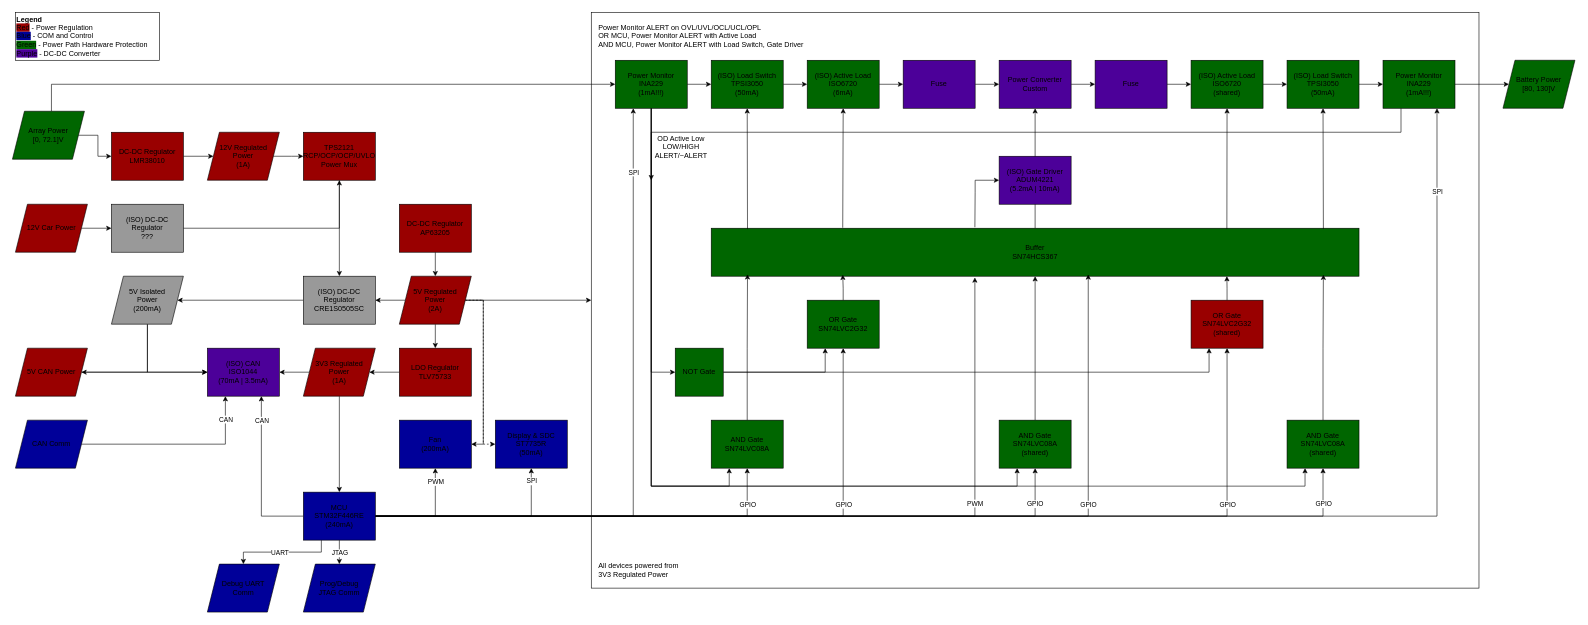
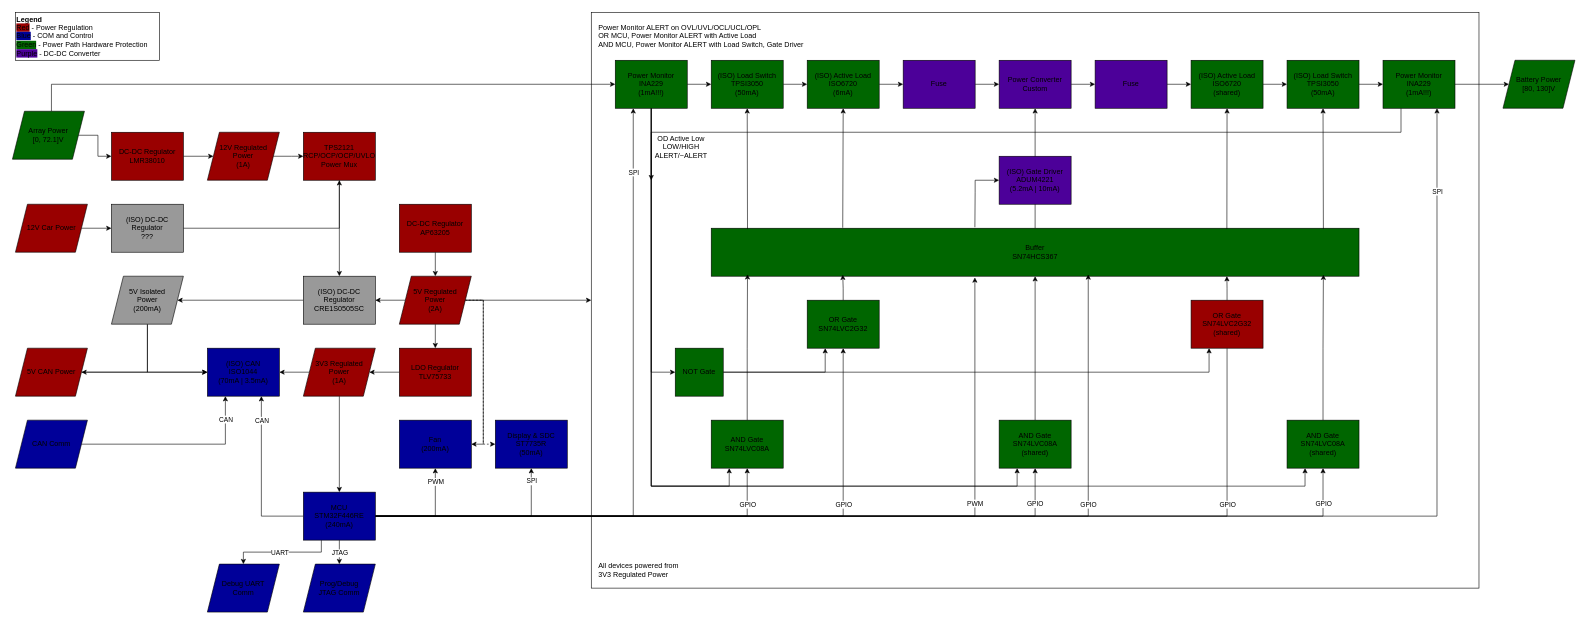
edge "MCU STM32F446RE (240mA)" -> "OR Gate SN74LVC2G32 (shared)": arrowhead classic -> none
node "(ISO) CAN ISO1044 (70mA | 3.5mA)": fillcolor #4c0099 -> #000099
